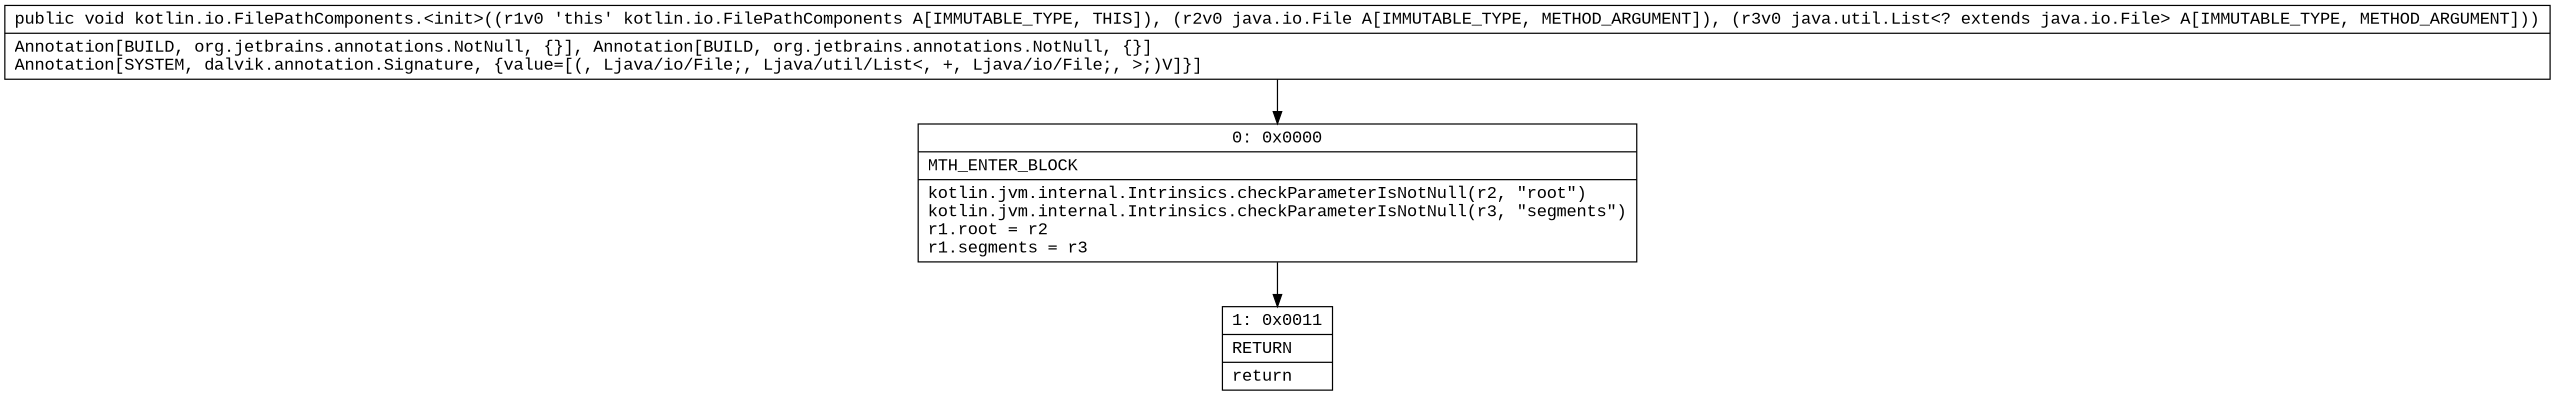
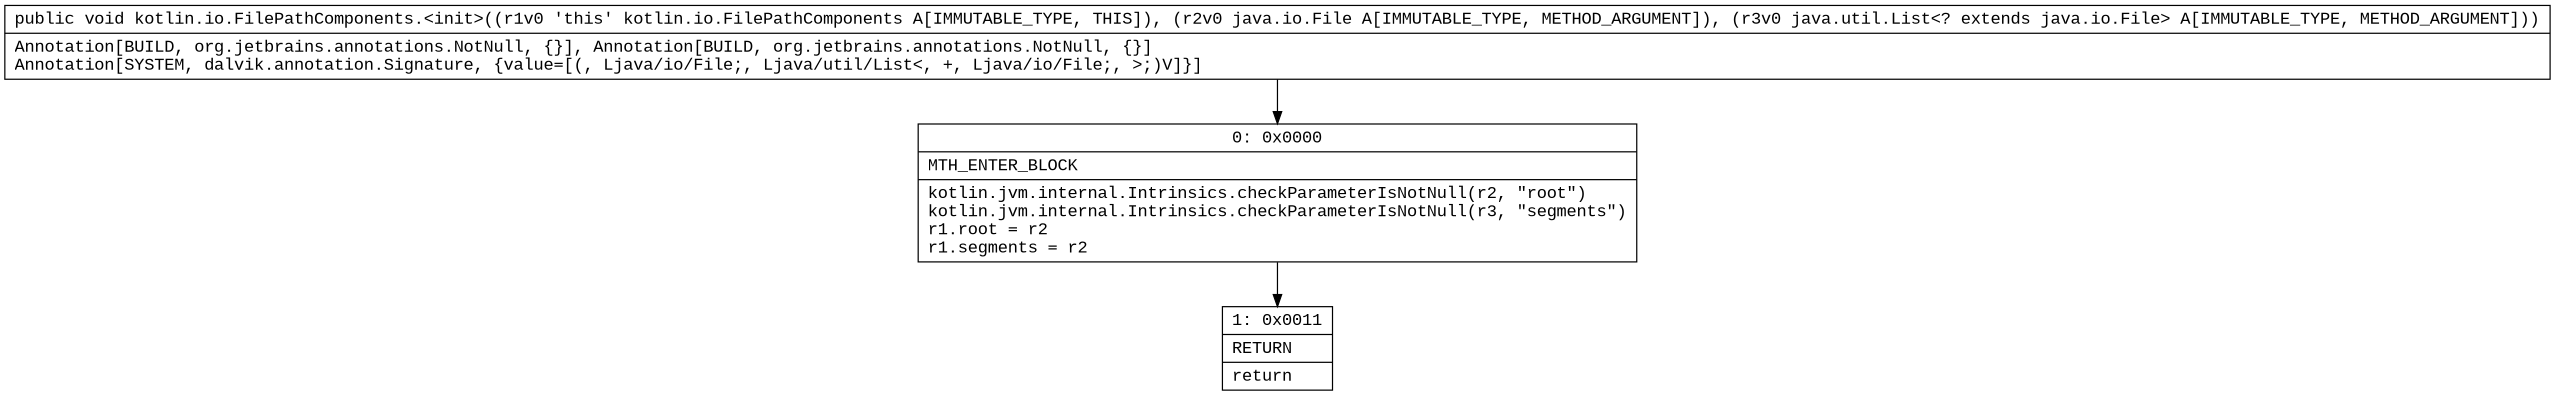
node "0: 0x0000": text "r1.segments = r3" -> "r1.segments = r2"
